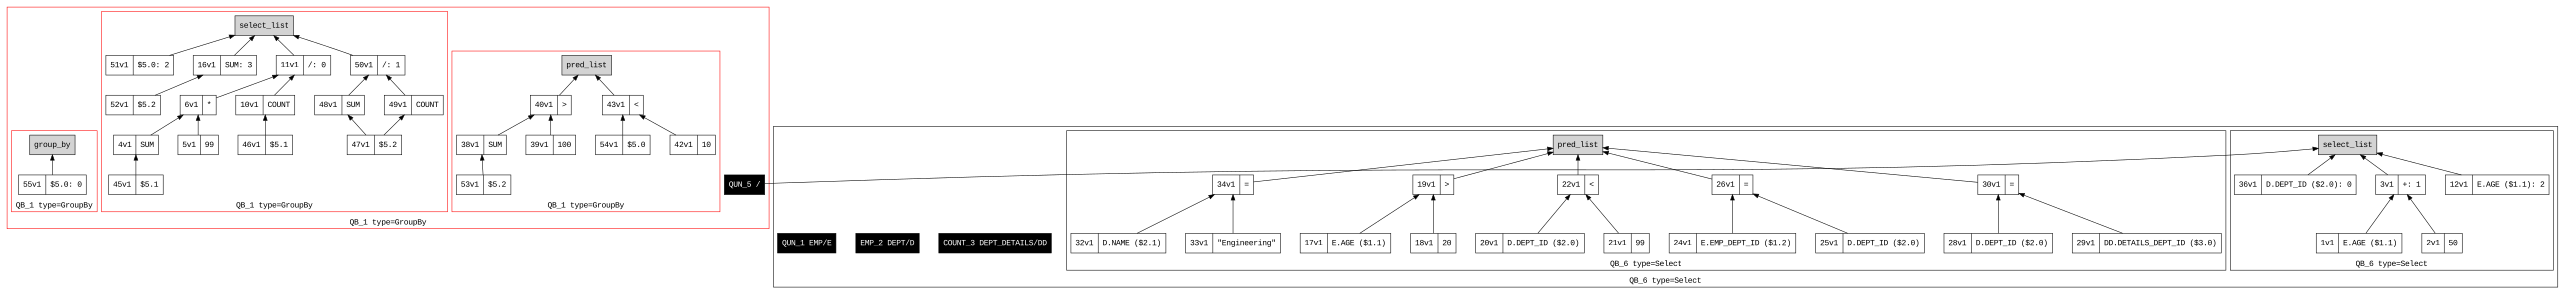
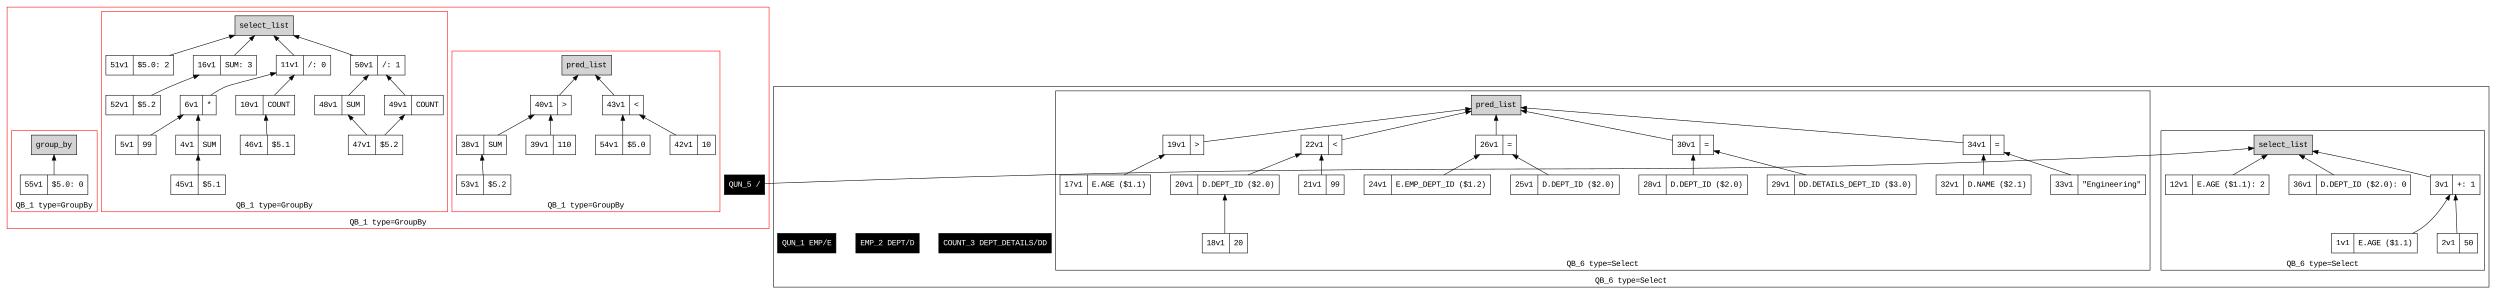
node "39v1": text "100" -> "110"
edge "18v1" -> "19v1": now "18v1" -> "20v1"
